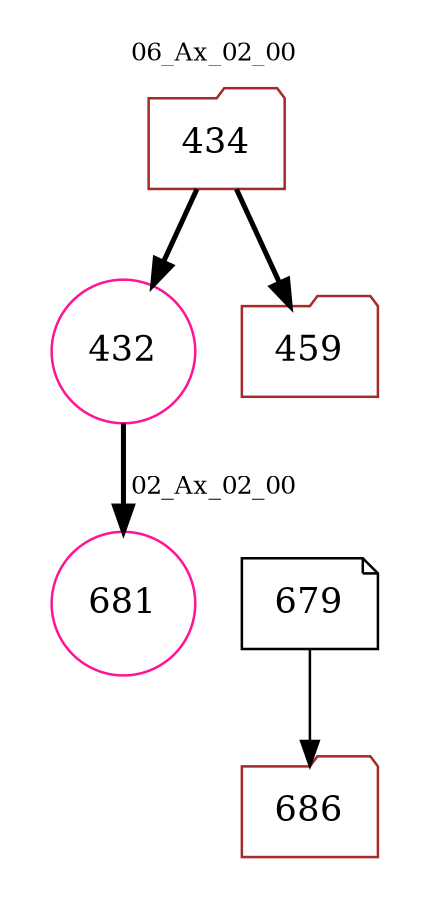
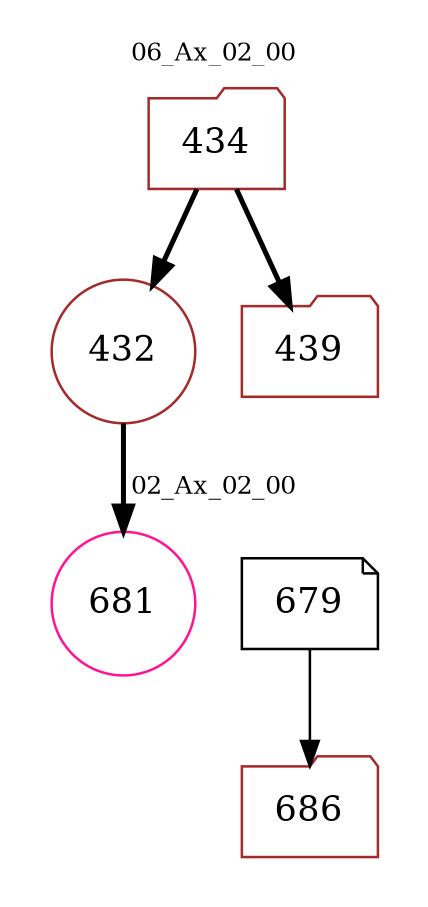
node "432": color deeppink -> brown
node "459": label "459" -> "439"
